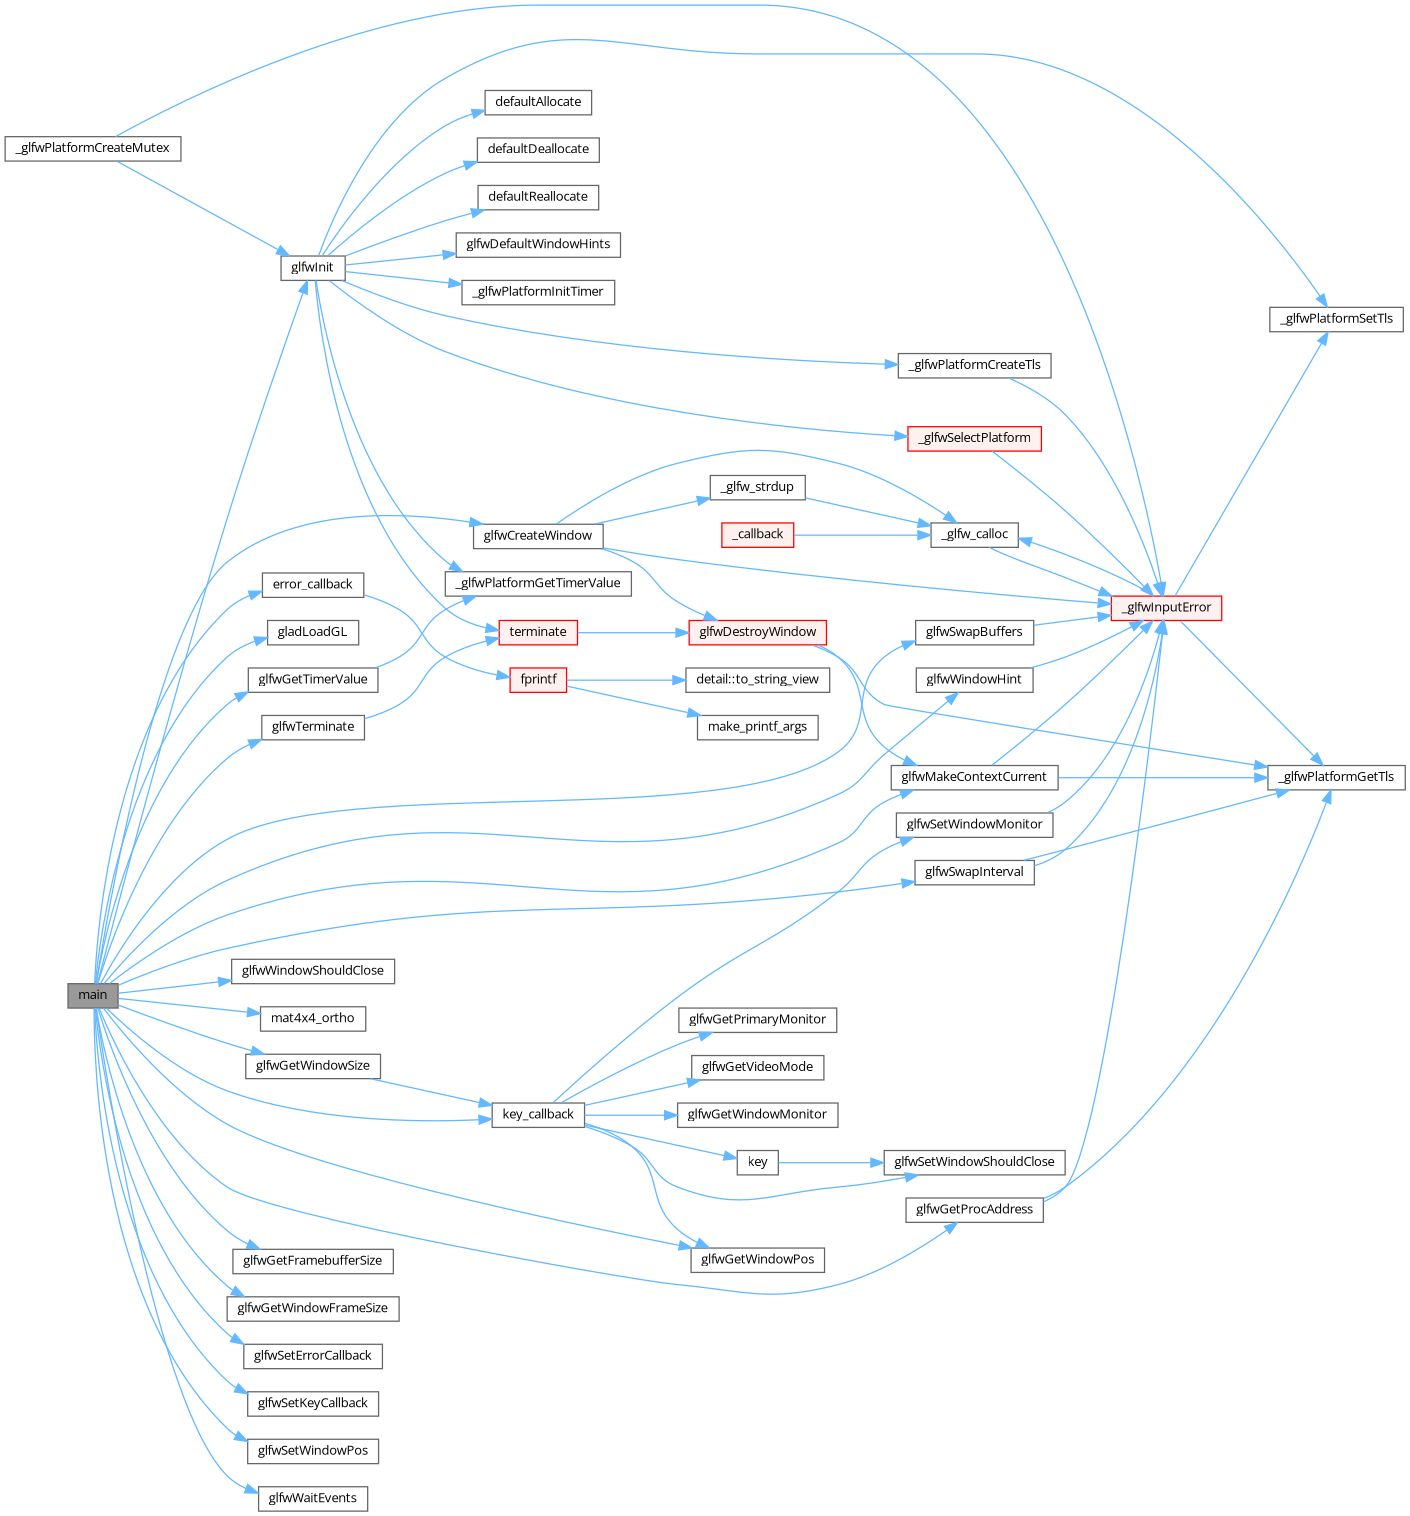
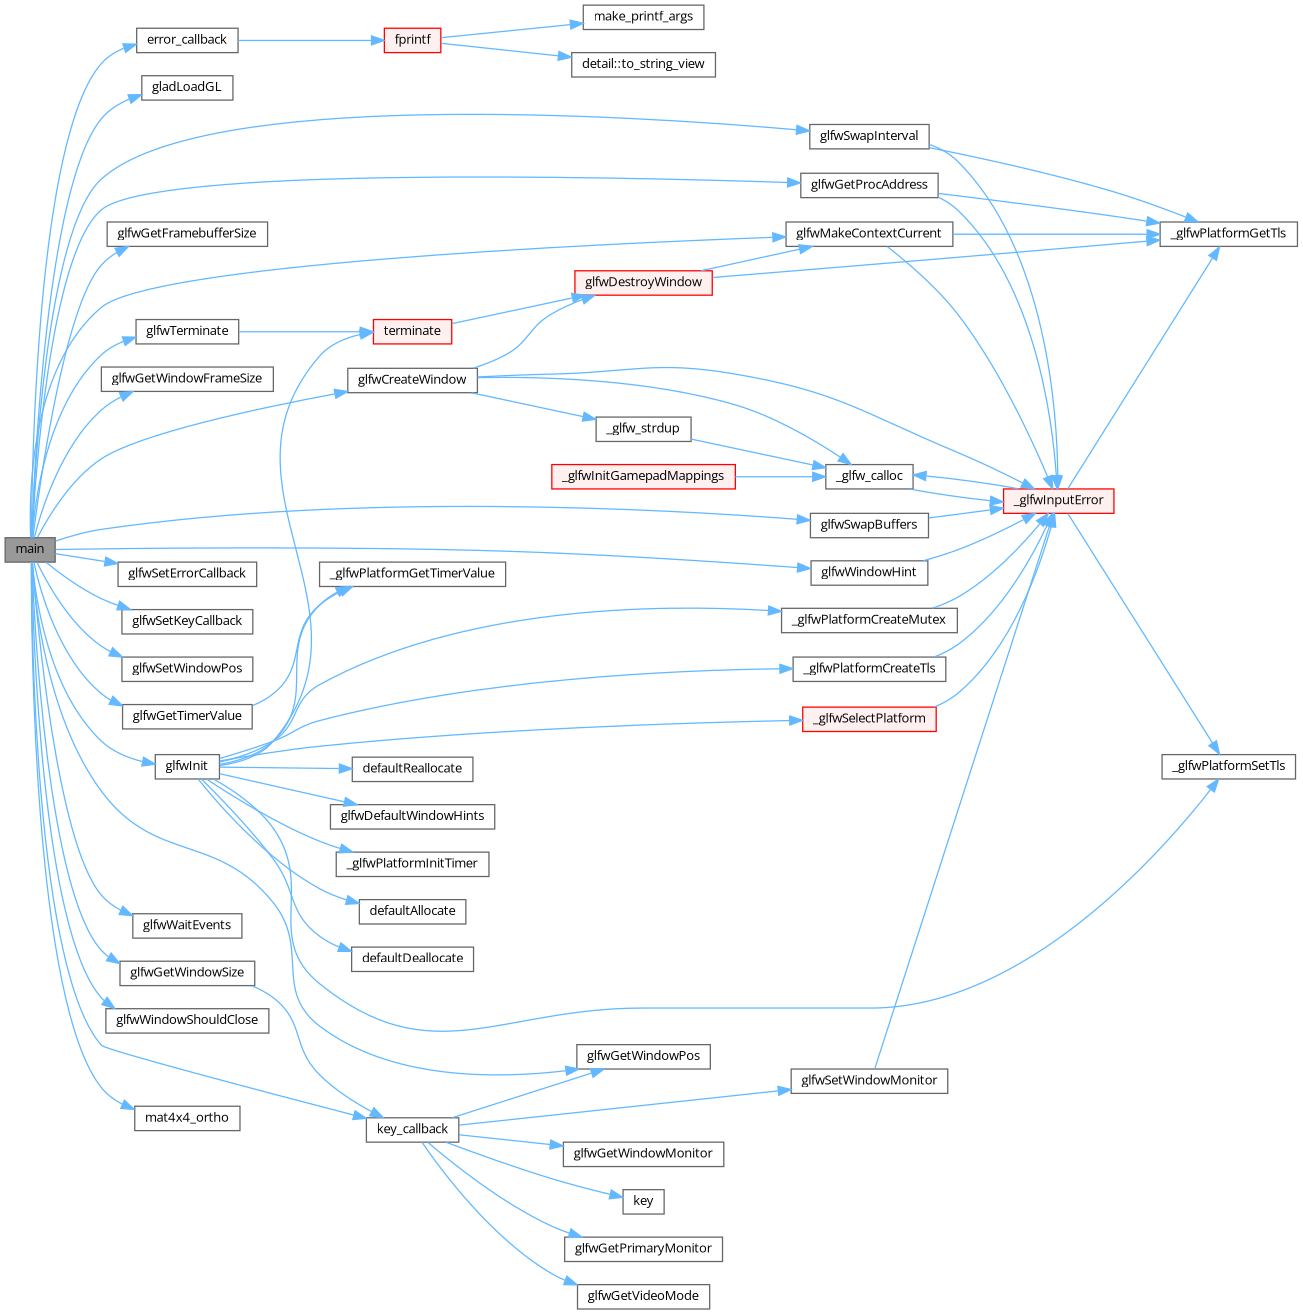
edge "_glfwPlatformCreateMutex" -> "glfwInit": reversed
node "_callback": label "_callback" -> "_glfwInitGamepadMappings"
node "glfwSetWindowShouldClose": removed
